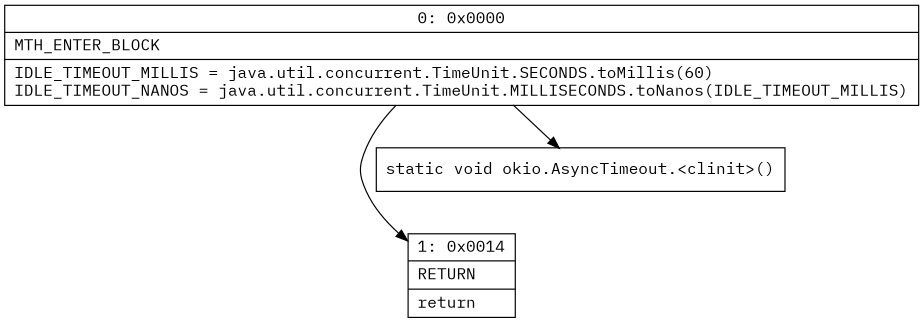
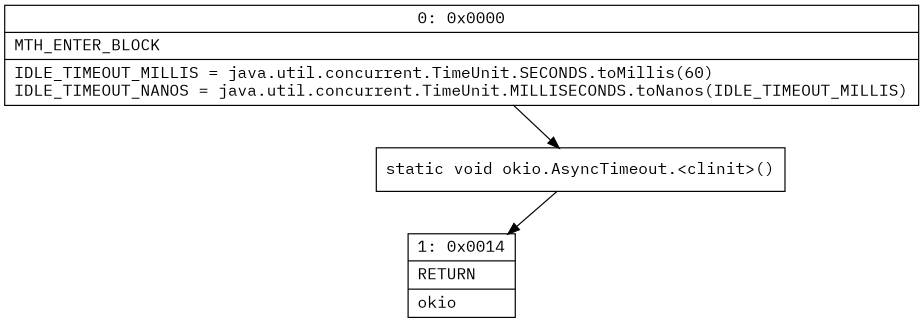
edge "0: 0x0000" -> "1: 0x0014": now "static void okio.AsyncTimeout.<clinit>()" -> "1: 0x0014"
node "1: 0x0014": text "return" -> "okio"
